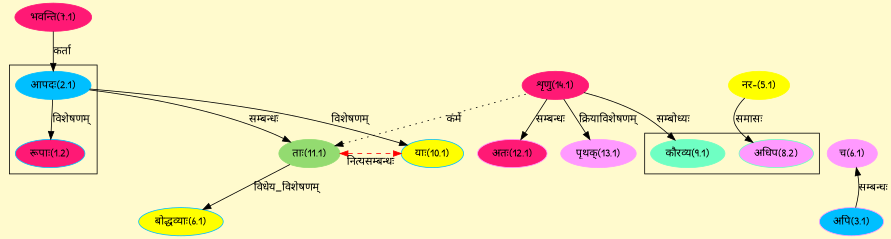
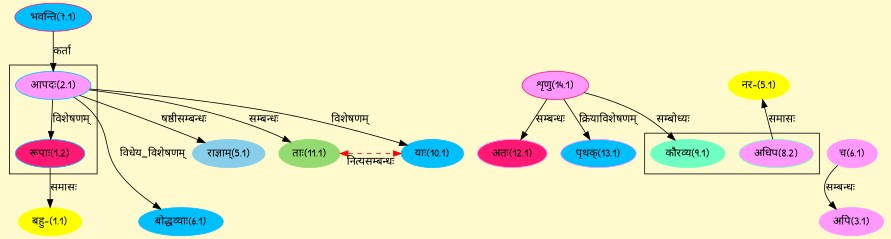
node "भवन्ति(7.1)": fillcolor #ff1975 -> #00bfff
node "आपदः(2.1)": fillcolor #00bfff -> #ff99ff
node "शृणु(14.1)": fillcolor #ff1975 -> #ff99ff
edge "नर-(5.1)" -> "अधिप(8.2)": reversed
edge "शृणु(14.1)" -> "ताः(11.1)": removed, label "कर्म"
node "राज्ञाम्(5.1)": added
node "याः(10.1)": fillcolor #ffff00 -> #00bfff
node "पृथक्(13.1)": fillcolor #ff99ff -> #00bfff
edge "ताः(11.1)" -> "बोद्धव्याः(6.1)": now "आपदः(2.1)" -> "बोद्धव्याः(6.1)"
edge "अपि(3.1)" -> "च(6.1)": reversed
node "बहु-(1.1)": added
node "बोद्धव्याः(6.1)": fillcolor #ffff00 -> #00bfff
node "अपि(3.1)": fillcolor #00bfff -> #ff99ff
